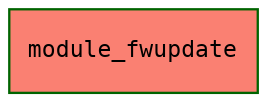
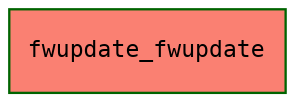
node "module_fwupdate": label "module_fwupdate" -> "fwupdate_fwupdate"
